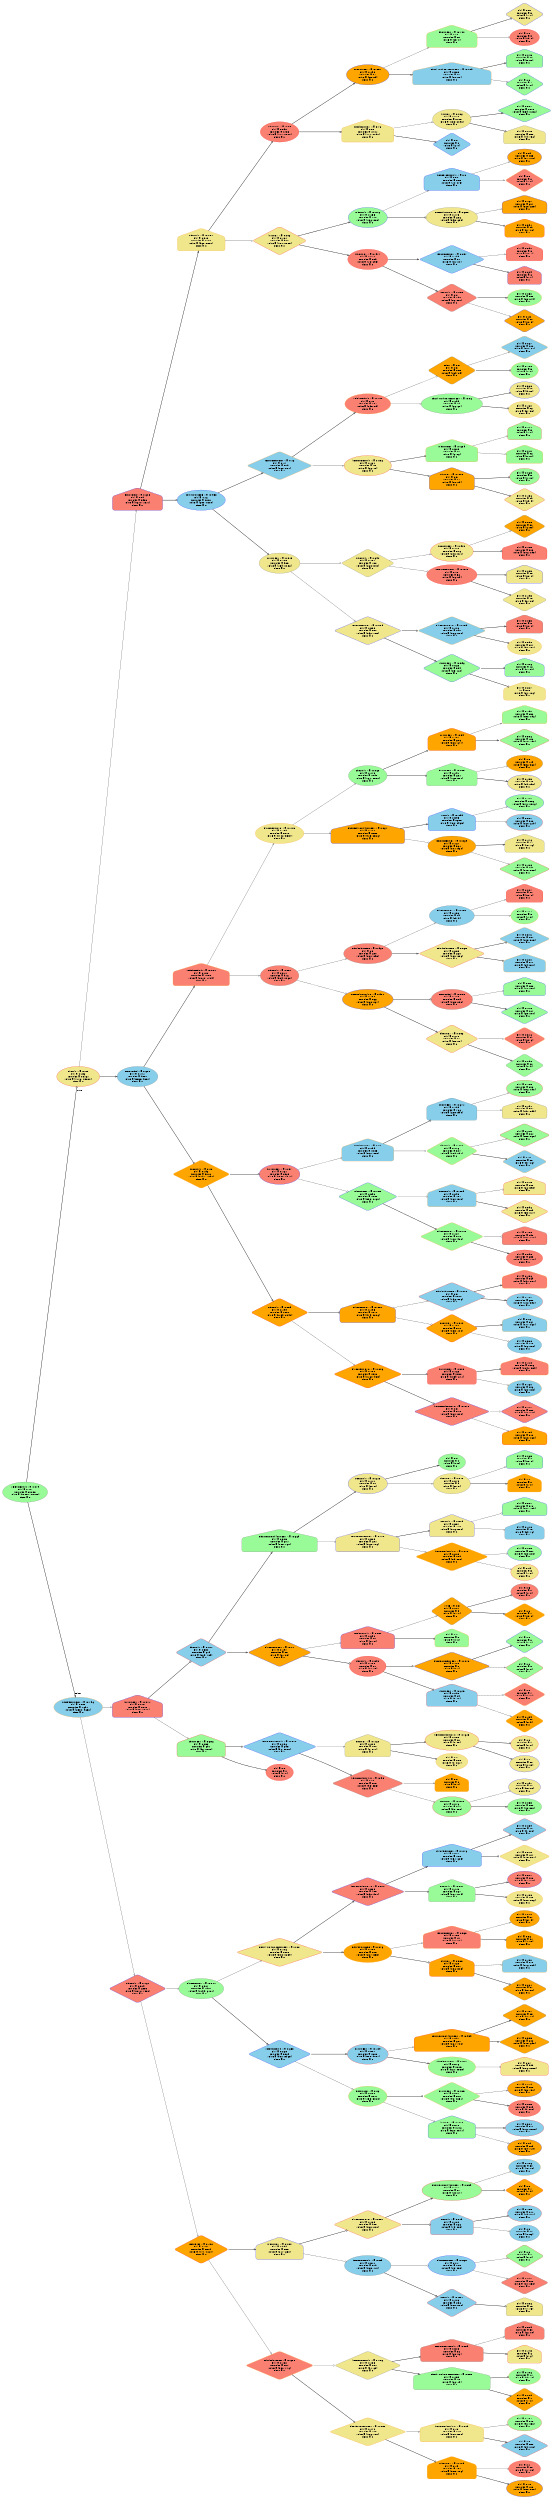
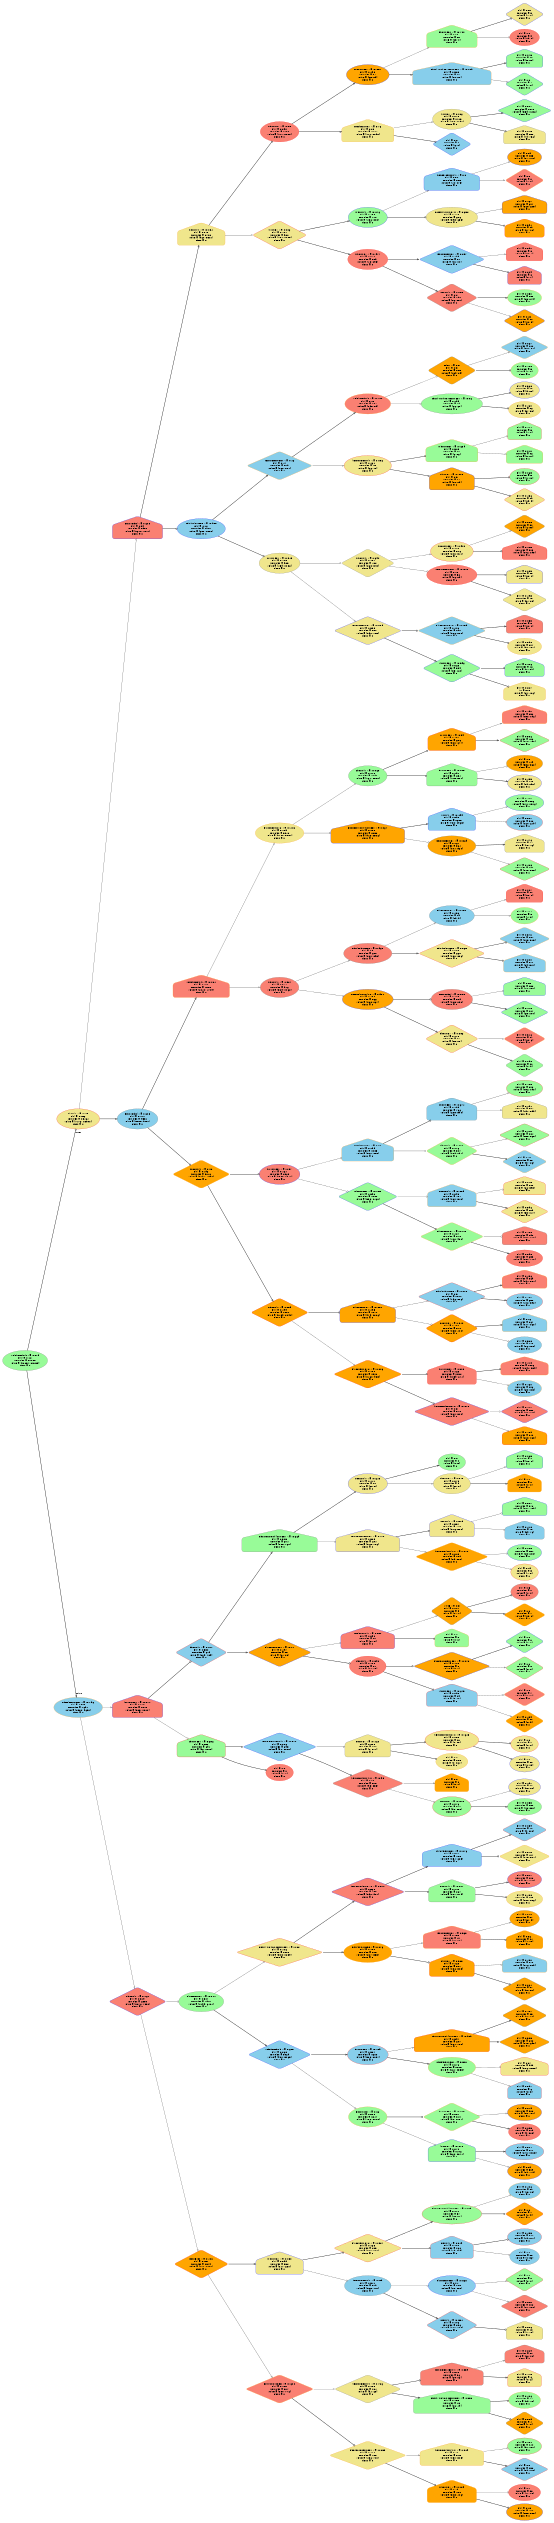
node "gini = 0.492 samples = 230 value = [152, 196] class = 1": fillcolor palegreen -> salmon
node "gini = 0.397 samples = 6 value = [8, 3] class = 0": added
